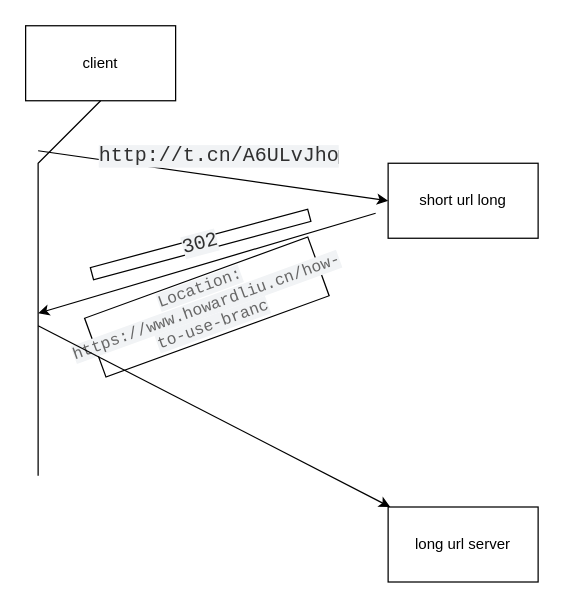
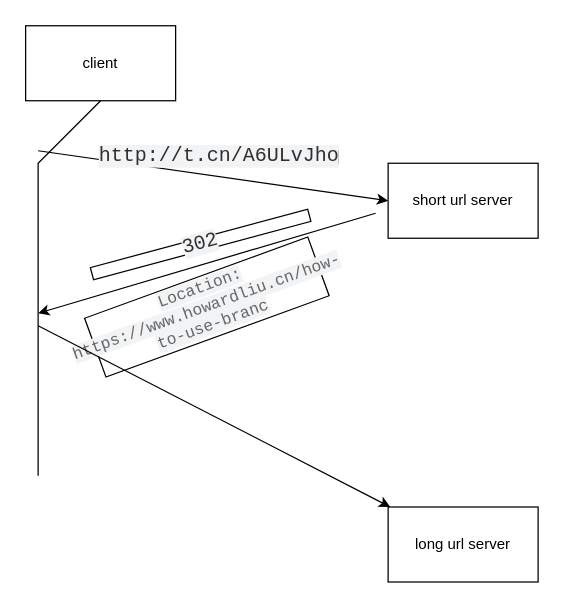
node "short url long": label "short url long" -> "short url server"
